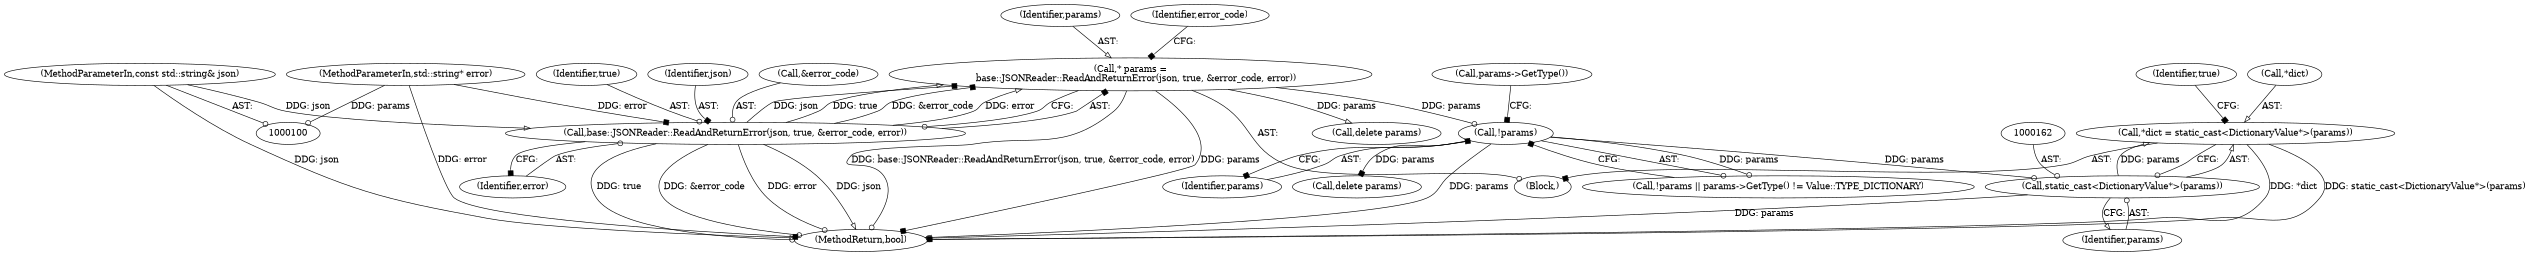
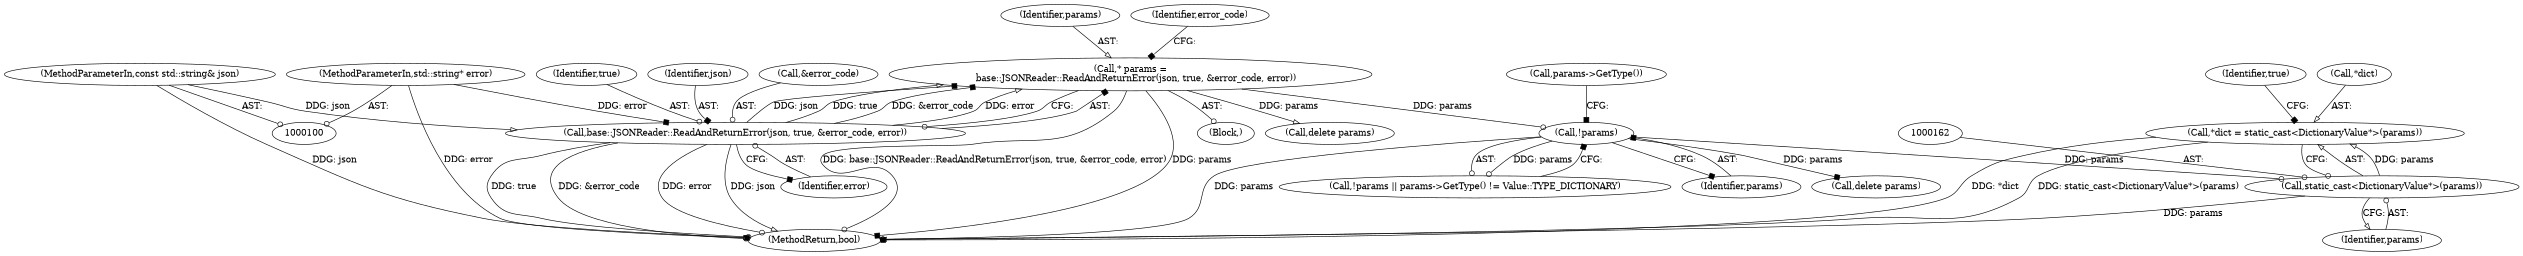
edge "(MethodParameterIn,std::string* error)" -> "1000100": label "DDG: params" -> "AST: "
edge "(Call,*dict = static_cast<DictionaryValue*>(params))" -> "(Block,)": removed, label "AST:"
